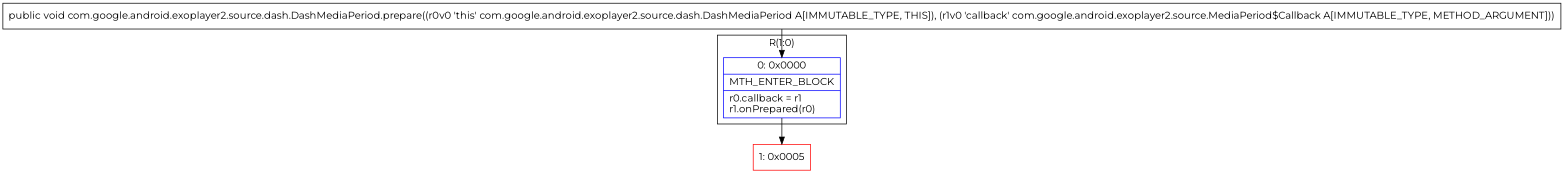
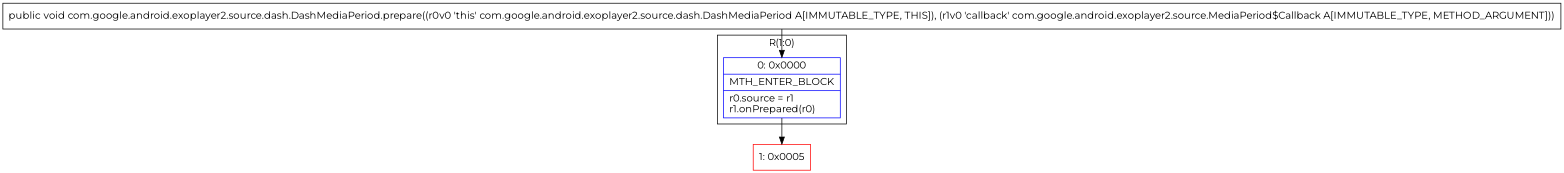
node "0: 0x0000": text "r0.callback = r1" -> "r0.source = r1"
